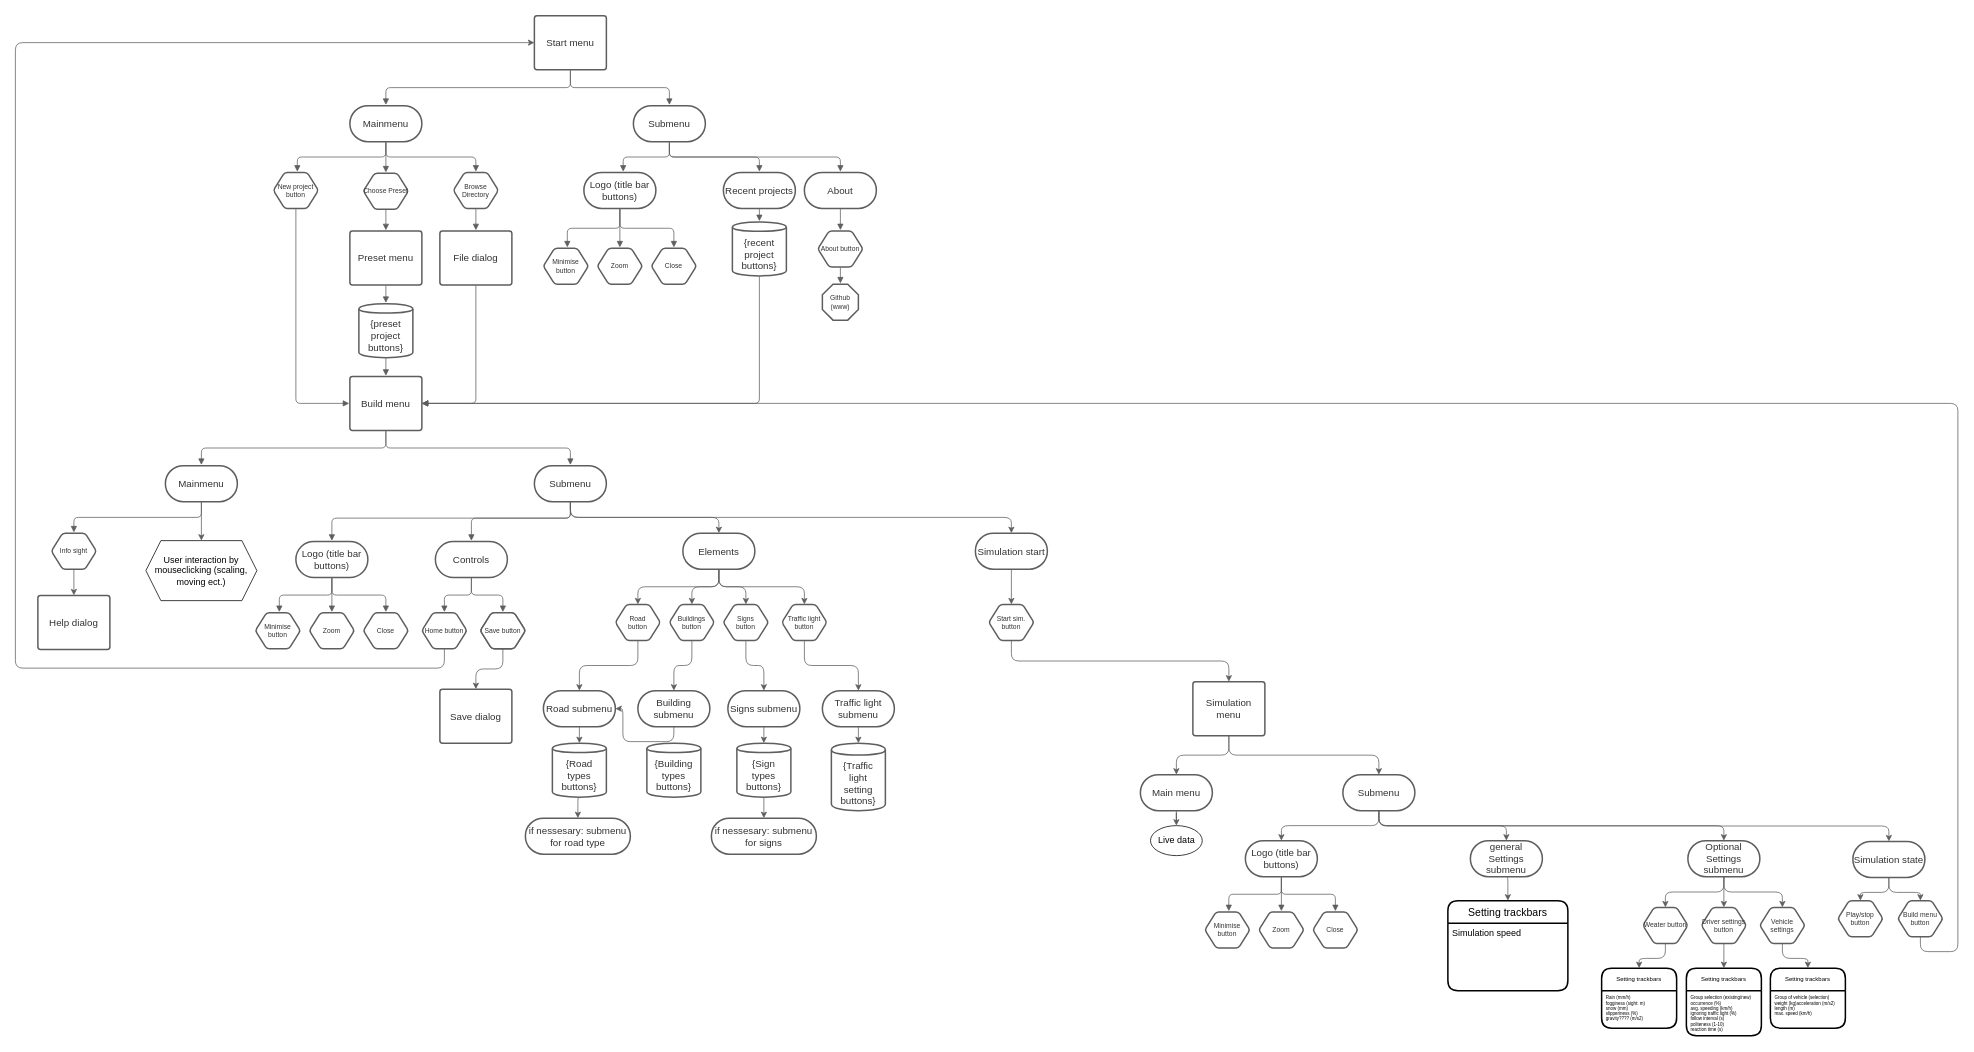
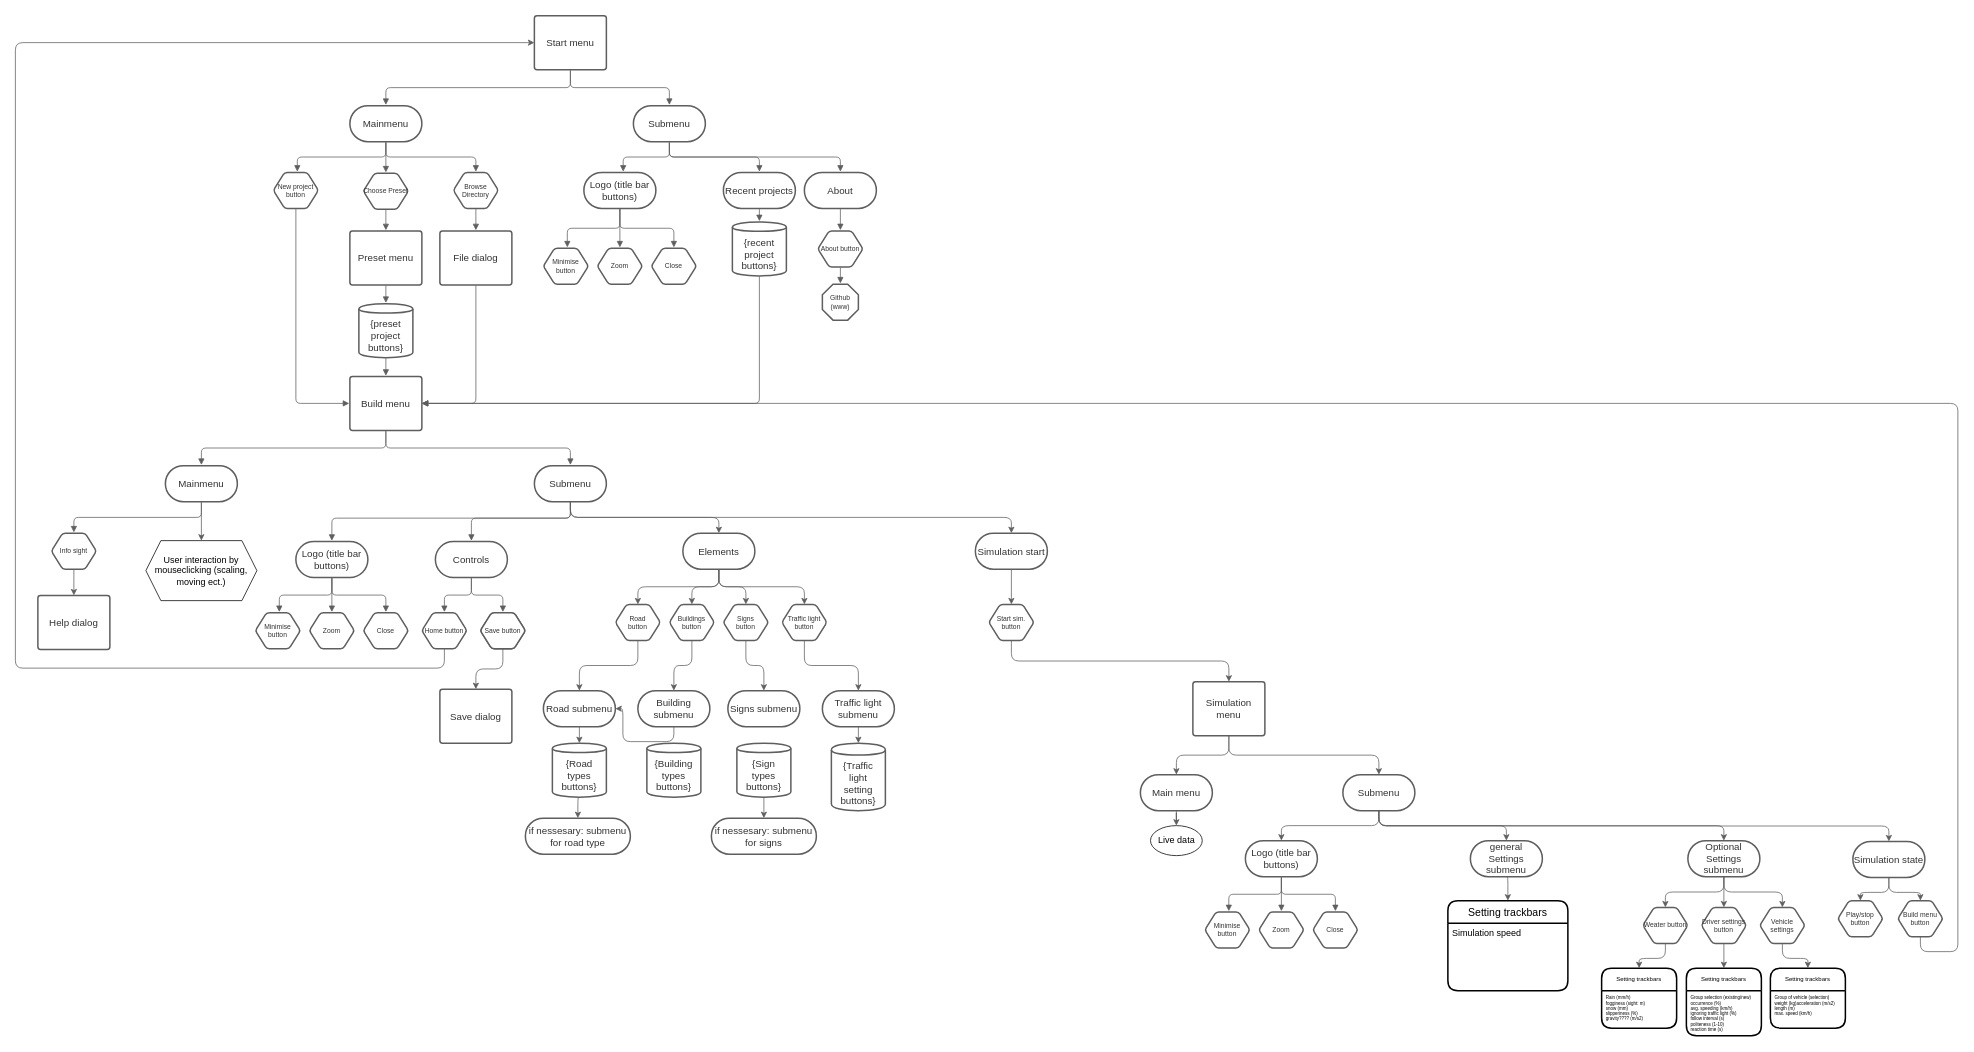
edge "Signs submenu" -> "{Sign types buttons}": removed
